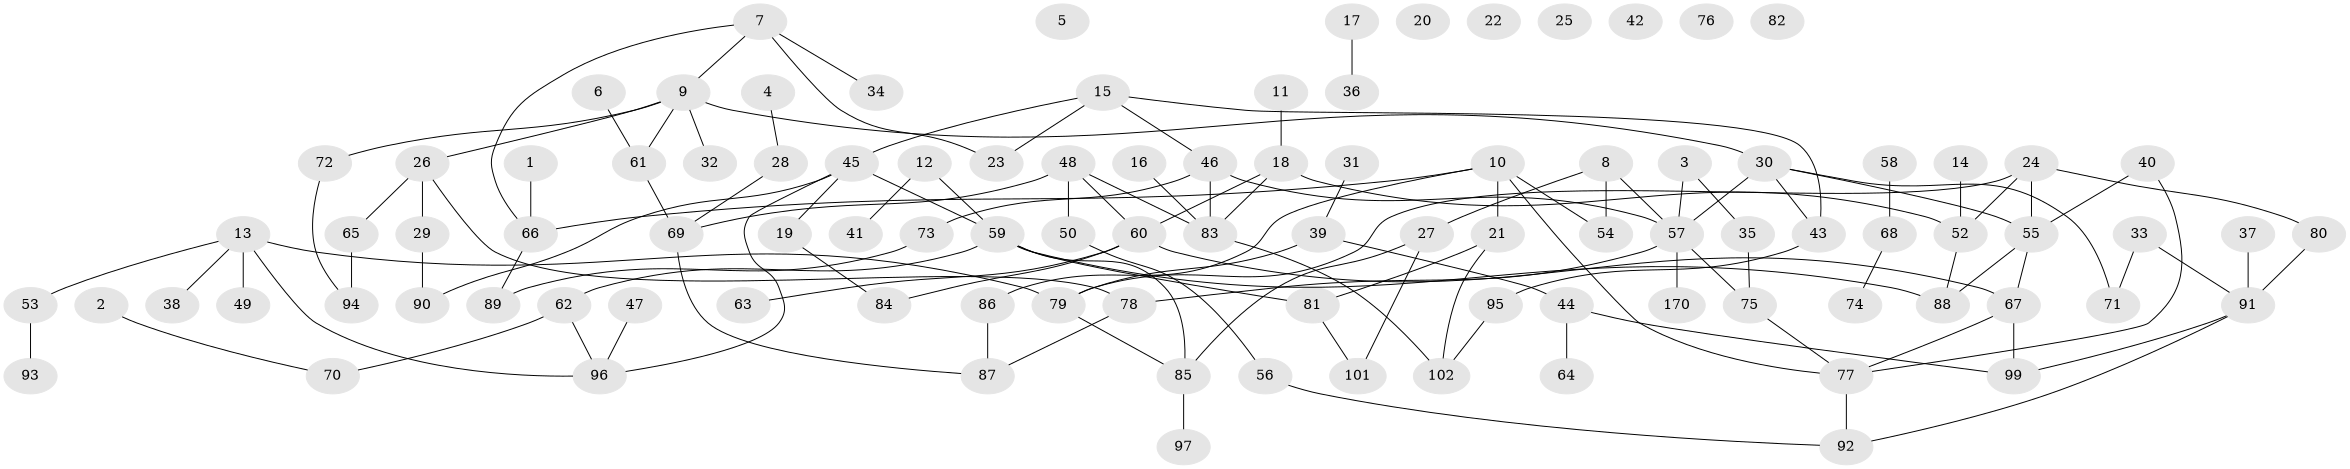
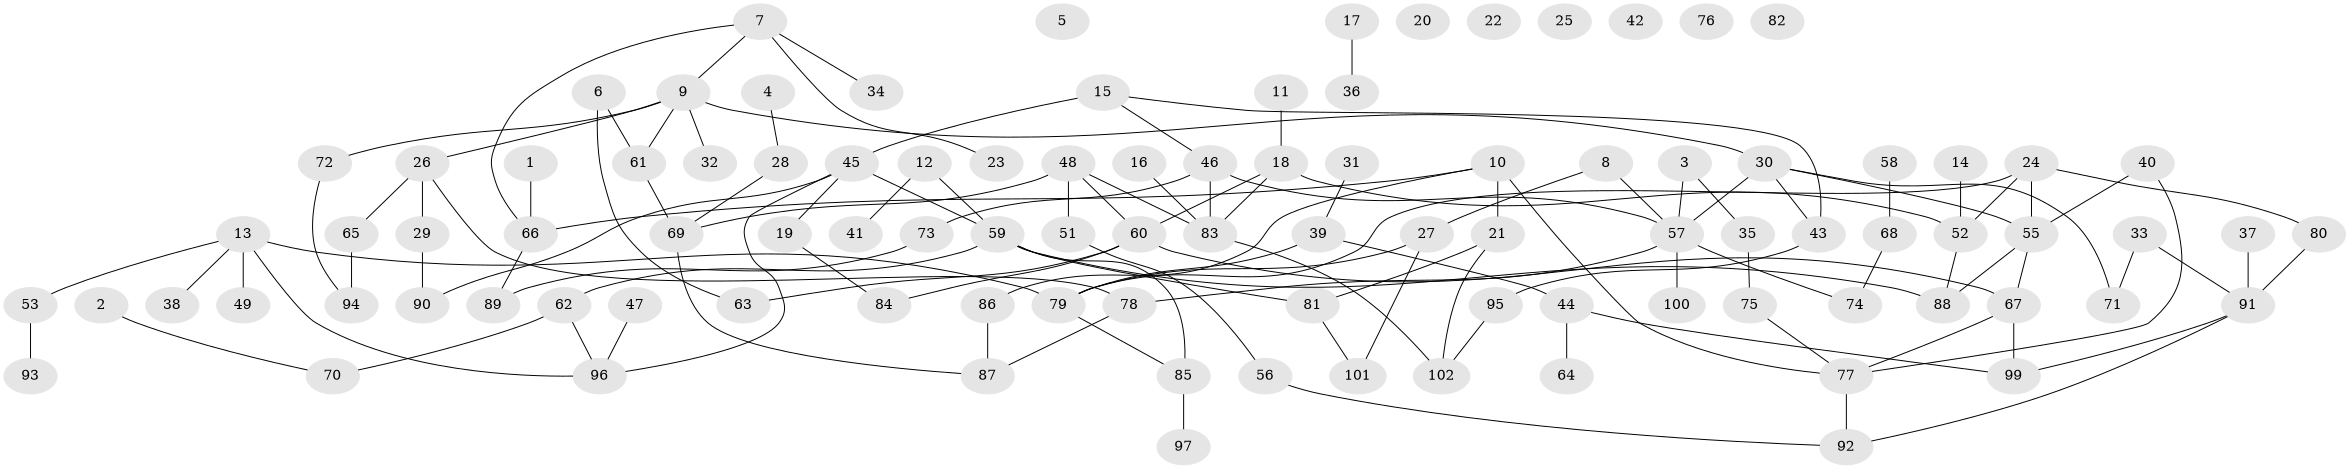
edge "15" -- "23": removed
edge "6" -- "63": added
node "50": label "50" -> "51"
node "54": removed
edge "57" -- "75": now "57" -- "74"
edge "27" -- "85": now "27" -- "79"
node "170": label "170" -> "100"
